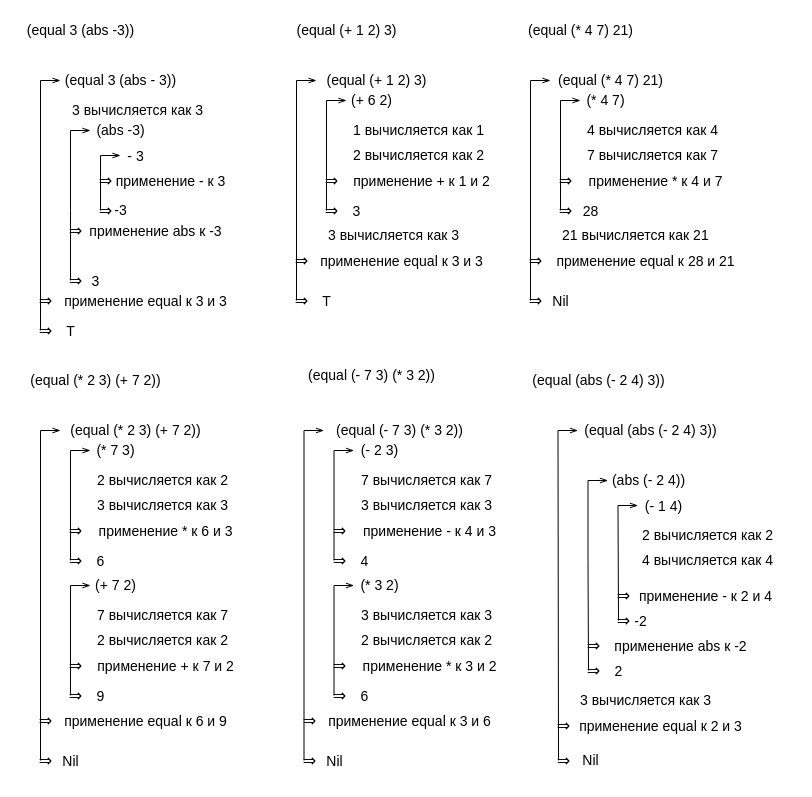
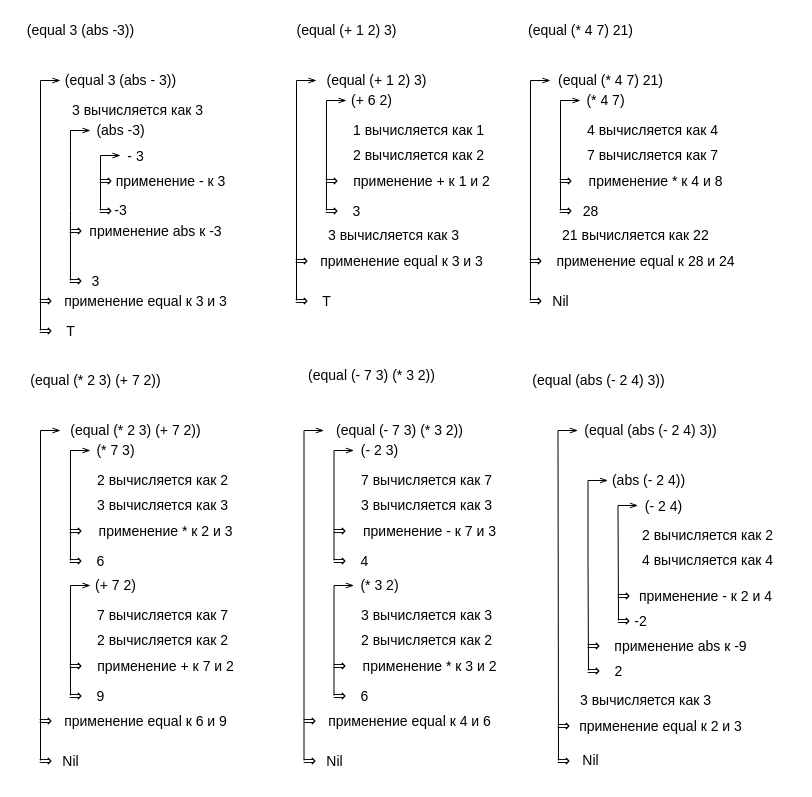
node "применение * к 4 и 7": label "применение * к 4 и 7" -> "применение * к 4 и 8"
node "21 вычисляется как 21": label "21 вычисляется как 21" -> "21 вычисляется как 22"
node "применение equal к 28 и 21": label "применение equal к 28 и 21" -> "применение equal к 28 и 24"
node "(- 1 4)": label "(- 1 4)" -> "(- 2 4)"
node "применение * к 6 и 3": label "применение * к 6 и 3" -> "применение * к 2 и 3"
node "применение - к 4 и 3": label "применение - к 4 и 3" -> "применение - к 7 и 3"
node "применение abs к -2": label "применение abs к -2" -> "применение abs к -9"
node "применение equal к 3 и 6": label "применение equal к 3 и 6" -> "применение equal к 4 и 6"
